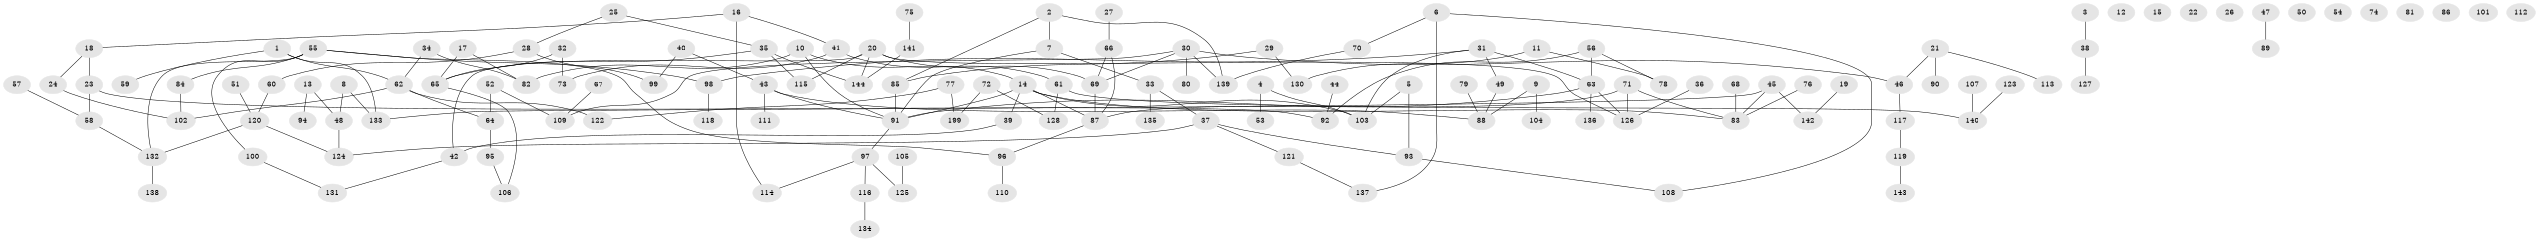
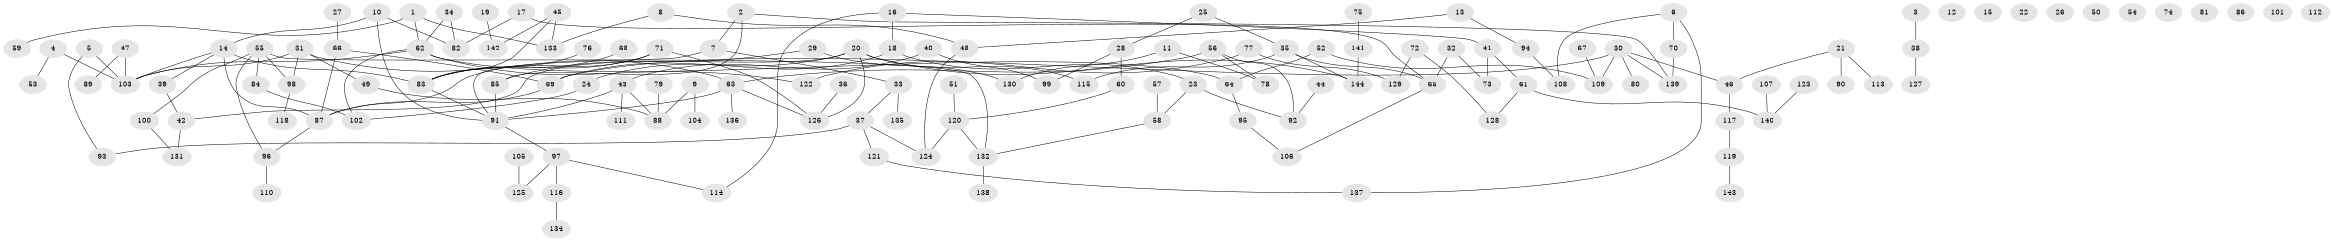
edge "62" -- "103": added
edge "47" -- "103": added
edge "14" -- "91": now "83" -- "91"
node "199": label "199" -> "129"
edge "93" -- "108": now "94" -- "108"
